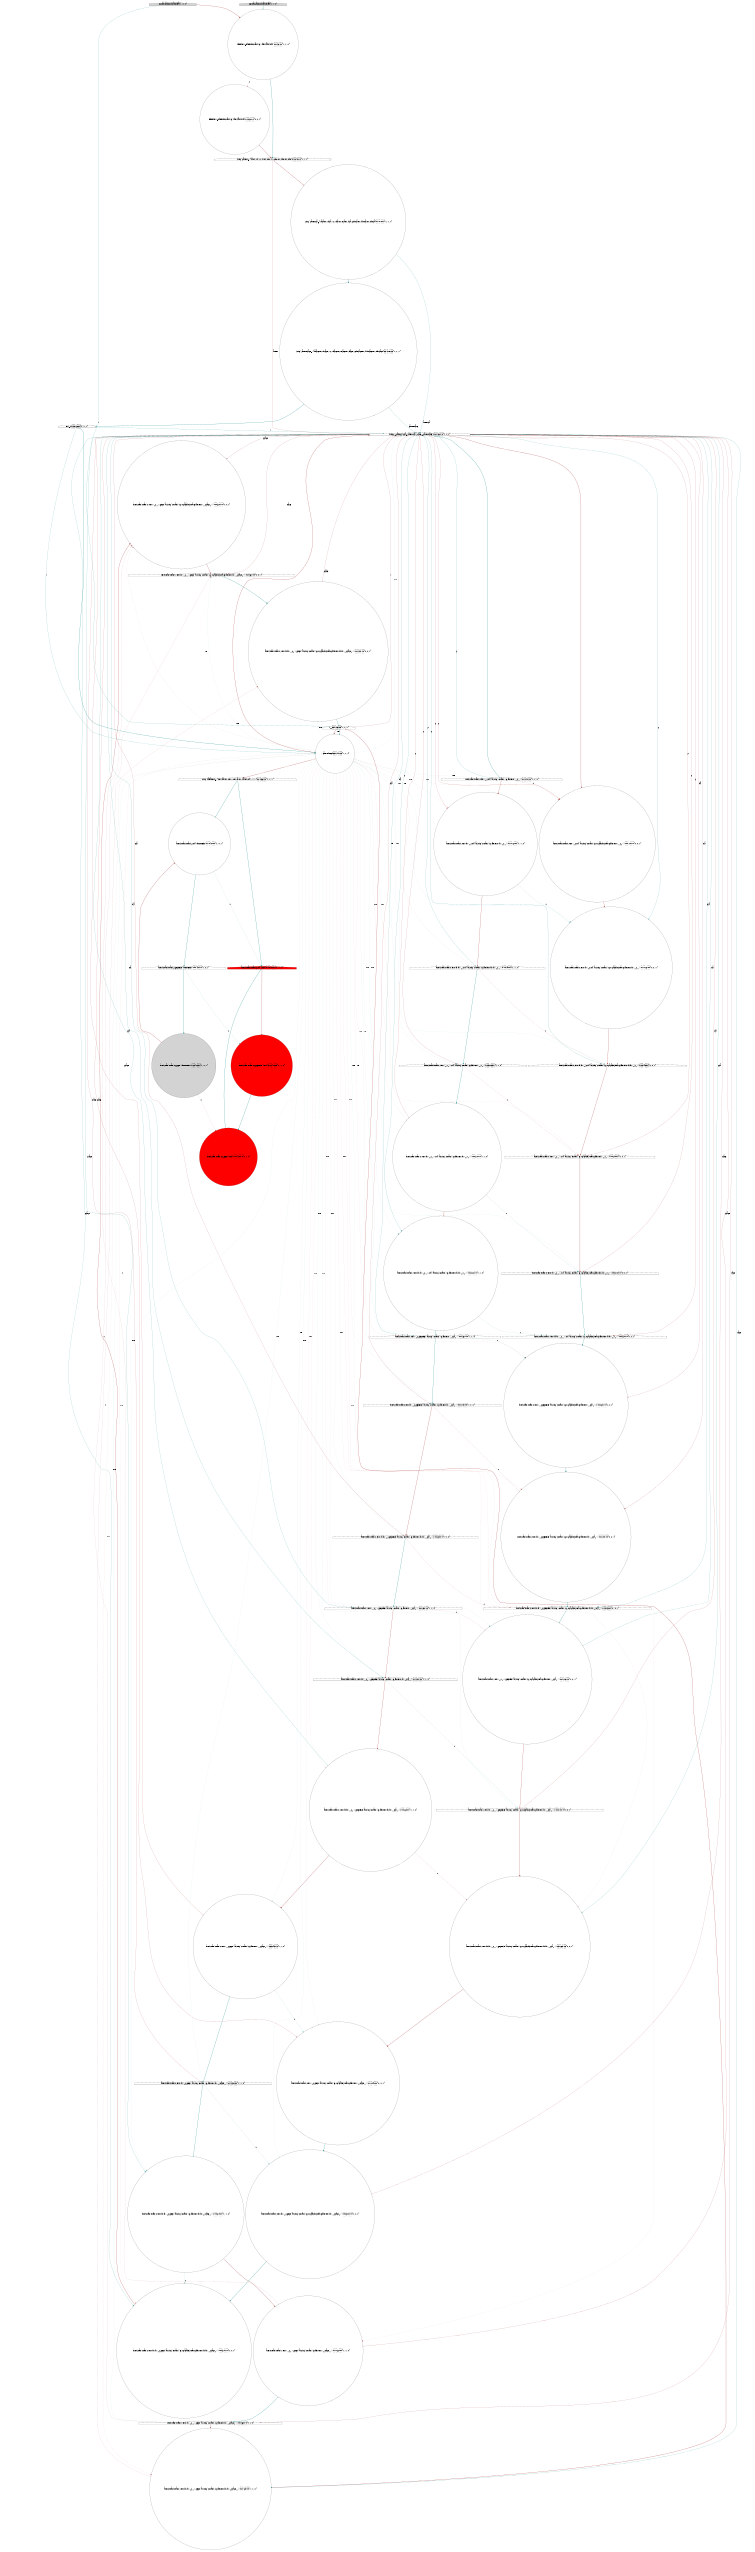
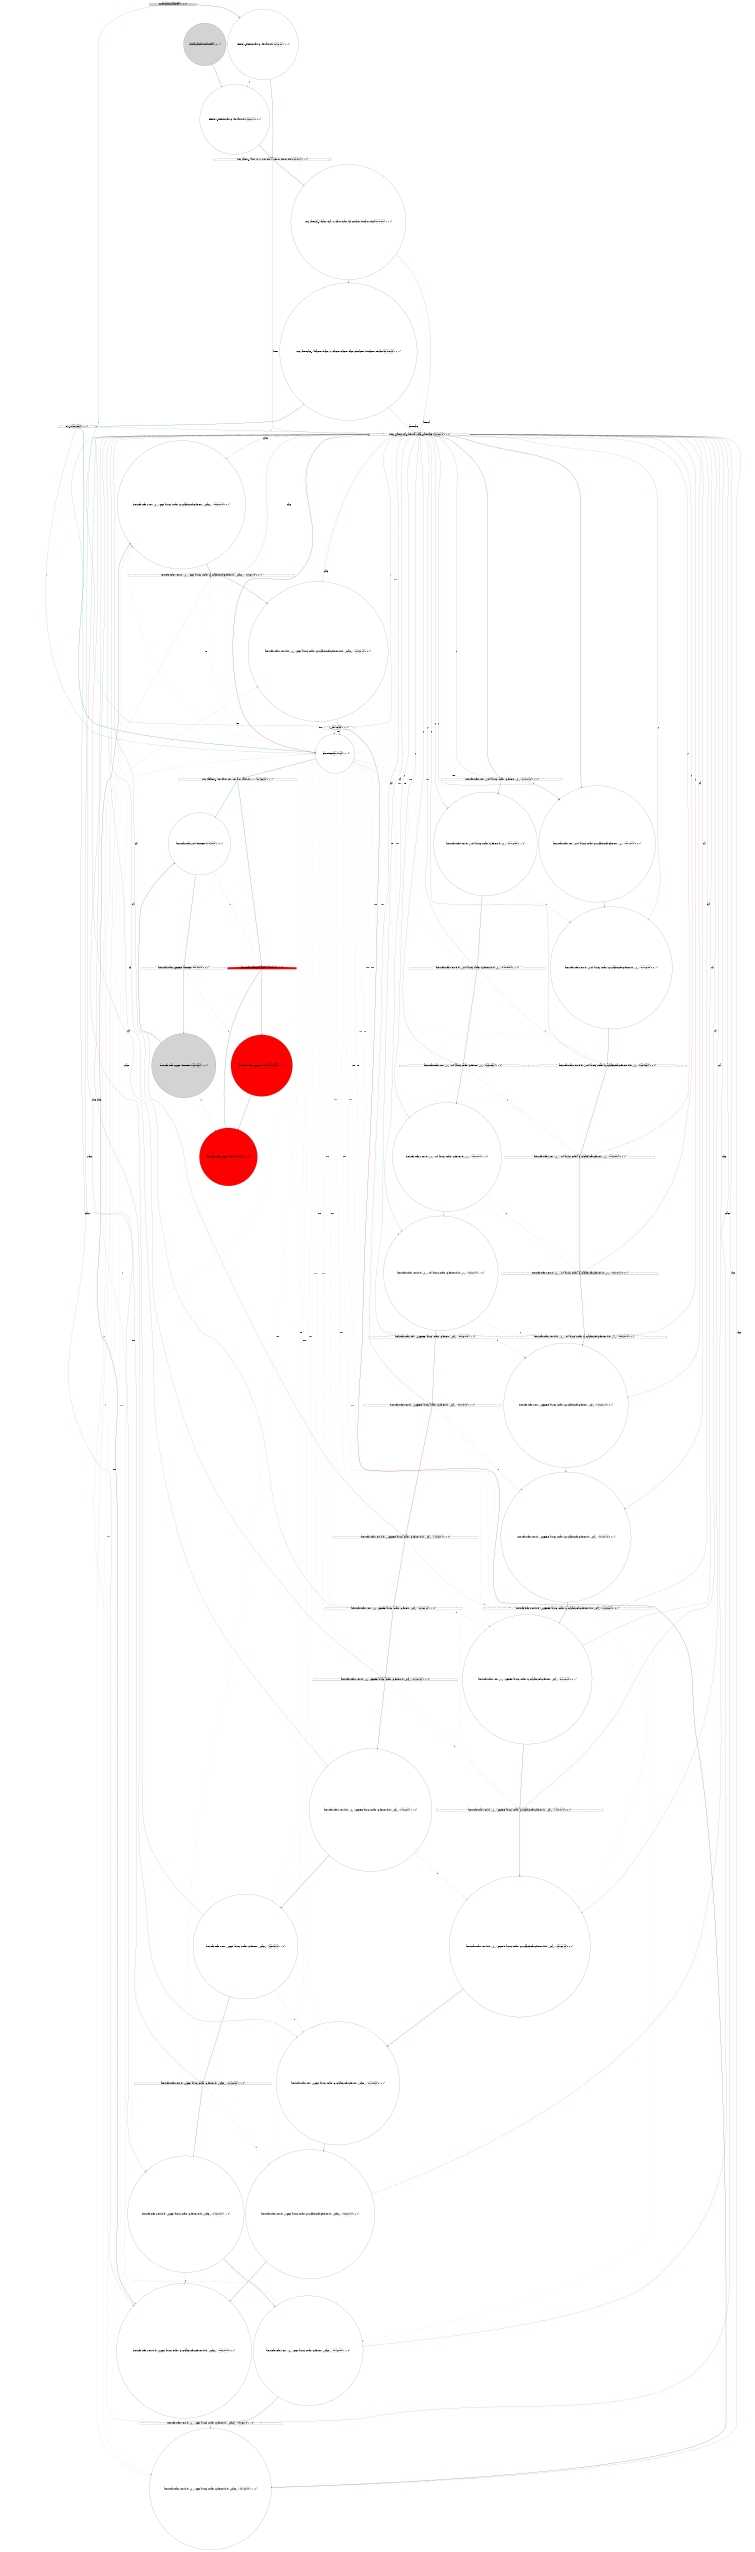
node "c03_classpathRoot_localized_flat['0', '1', '0']": removed
node "d03a_classpathRelative_localized_flat['0', '0', '1']": added
